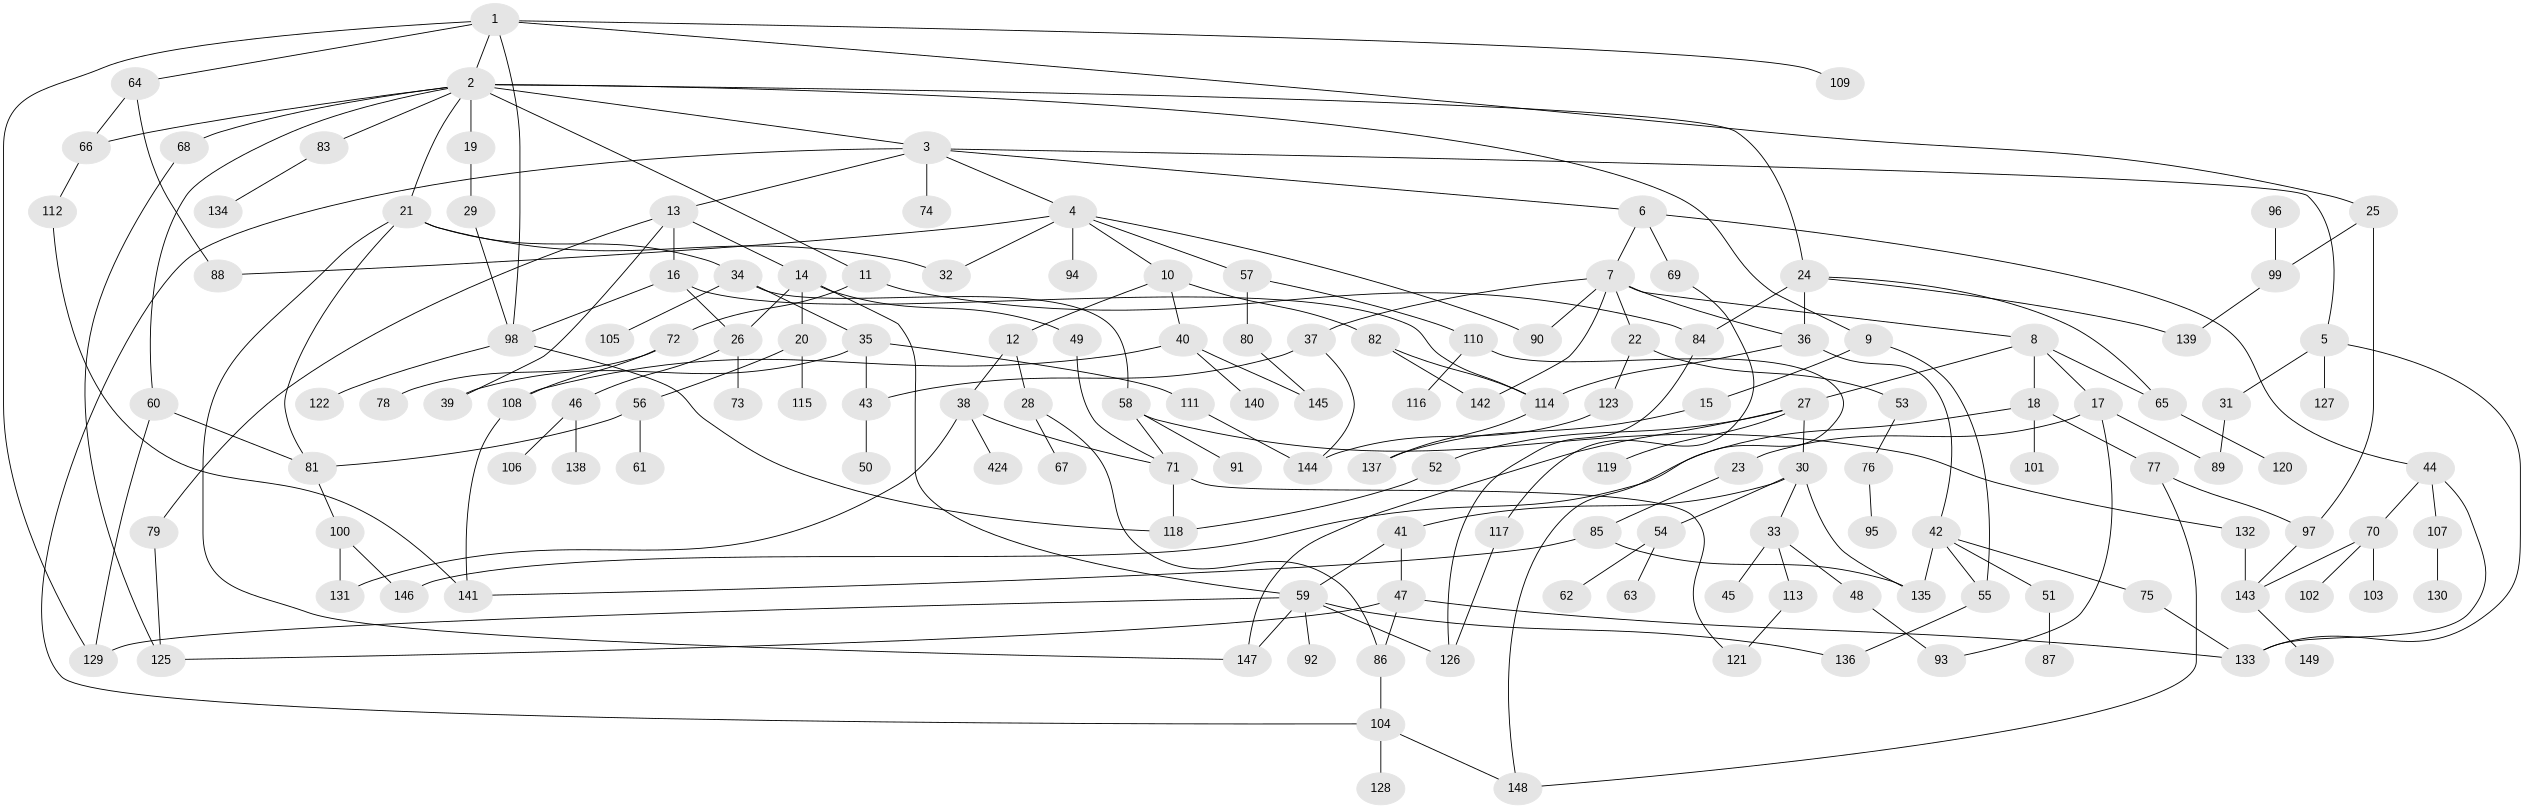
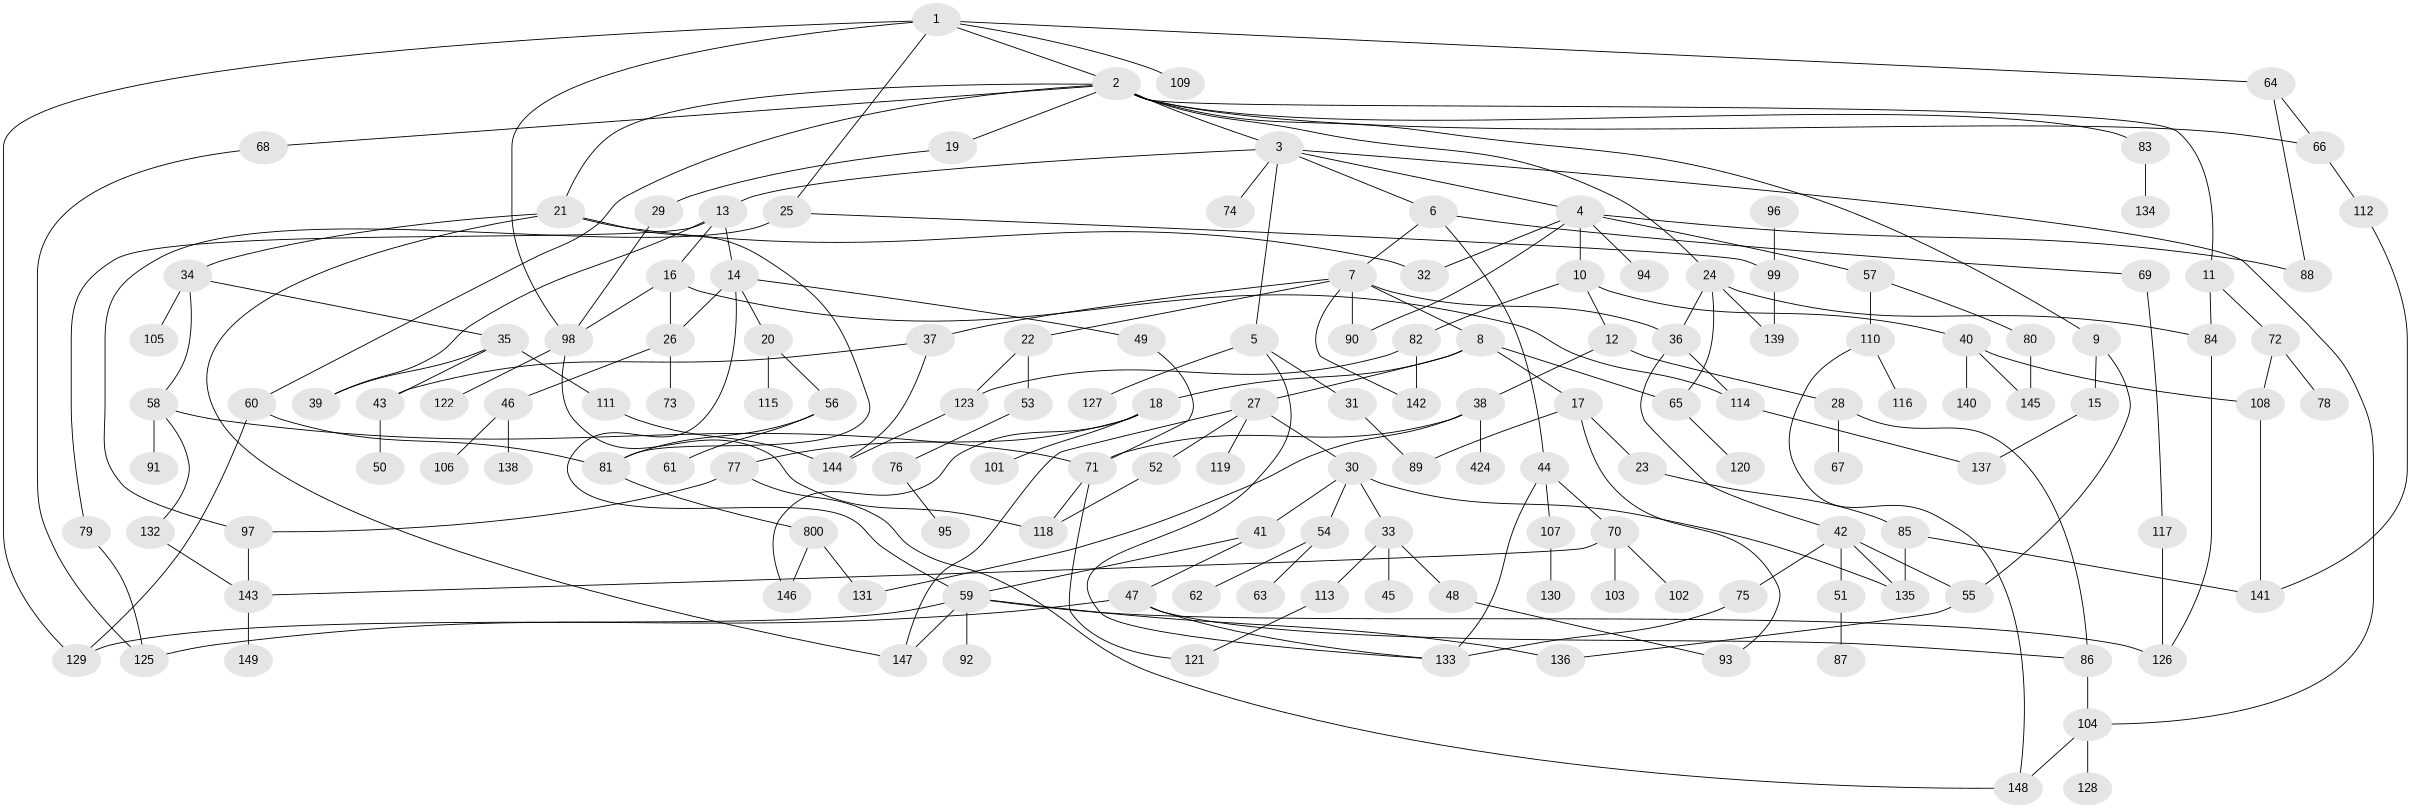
edge "82" -- "114": now "82" -- "123"
node "100": label "100" -> "800"
